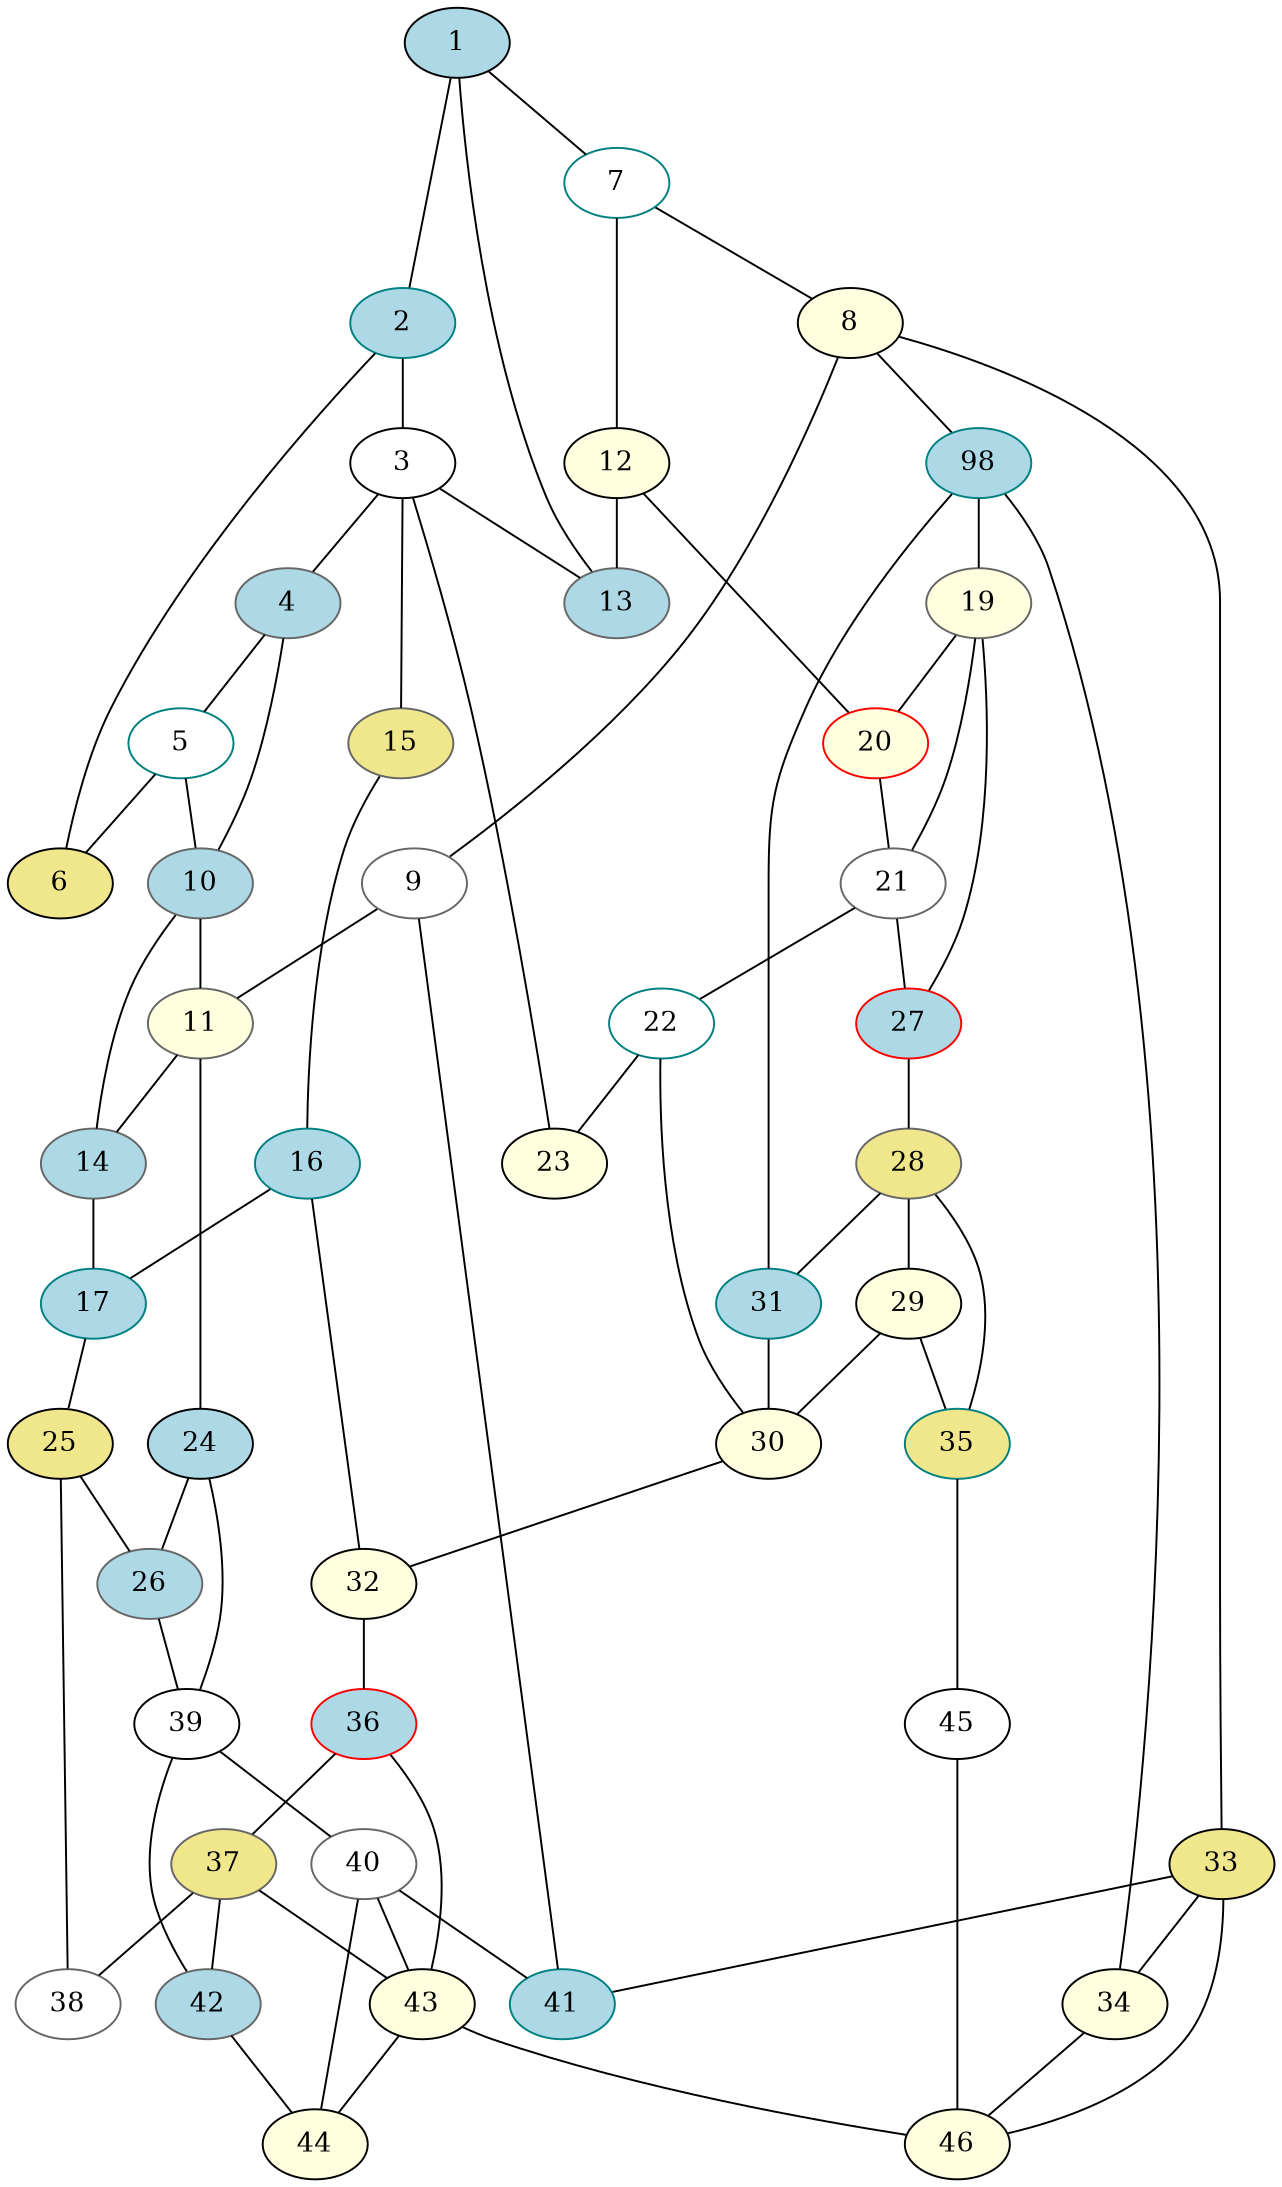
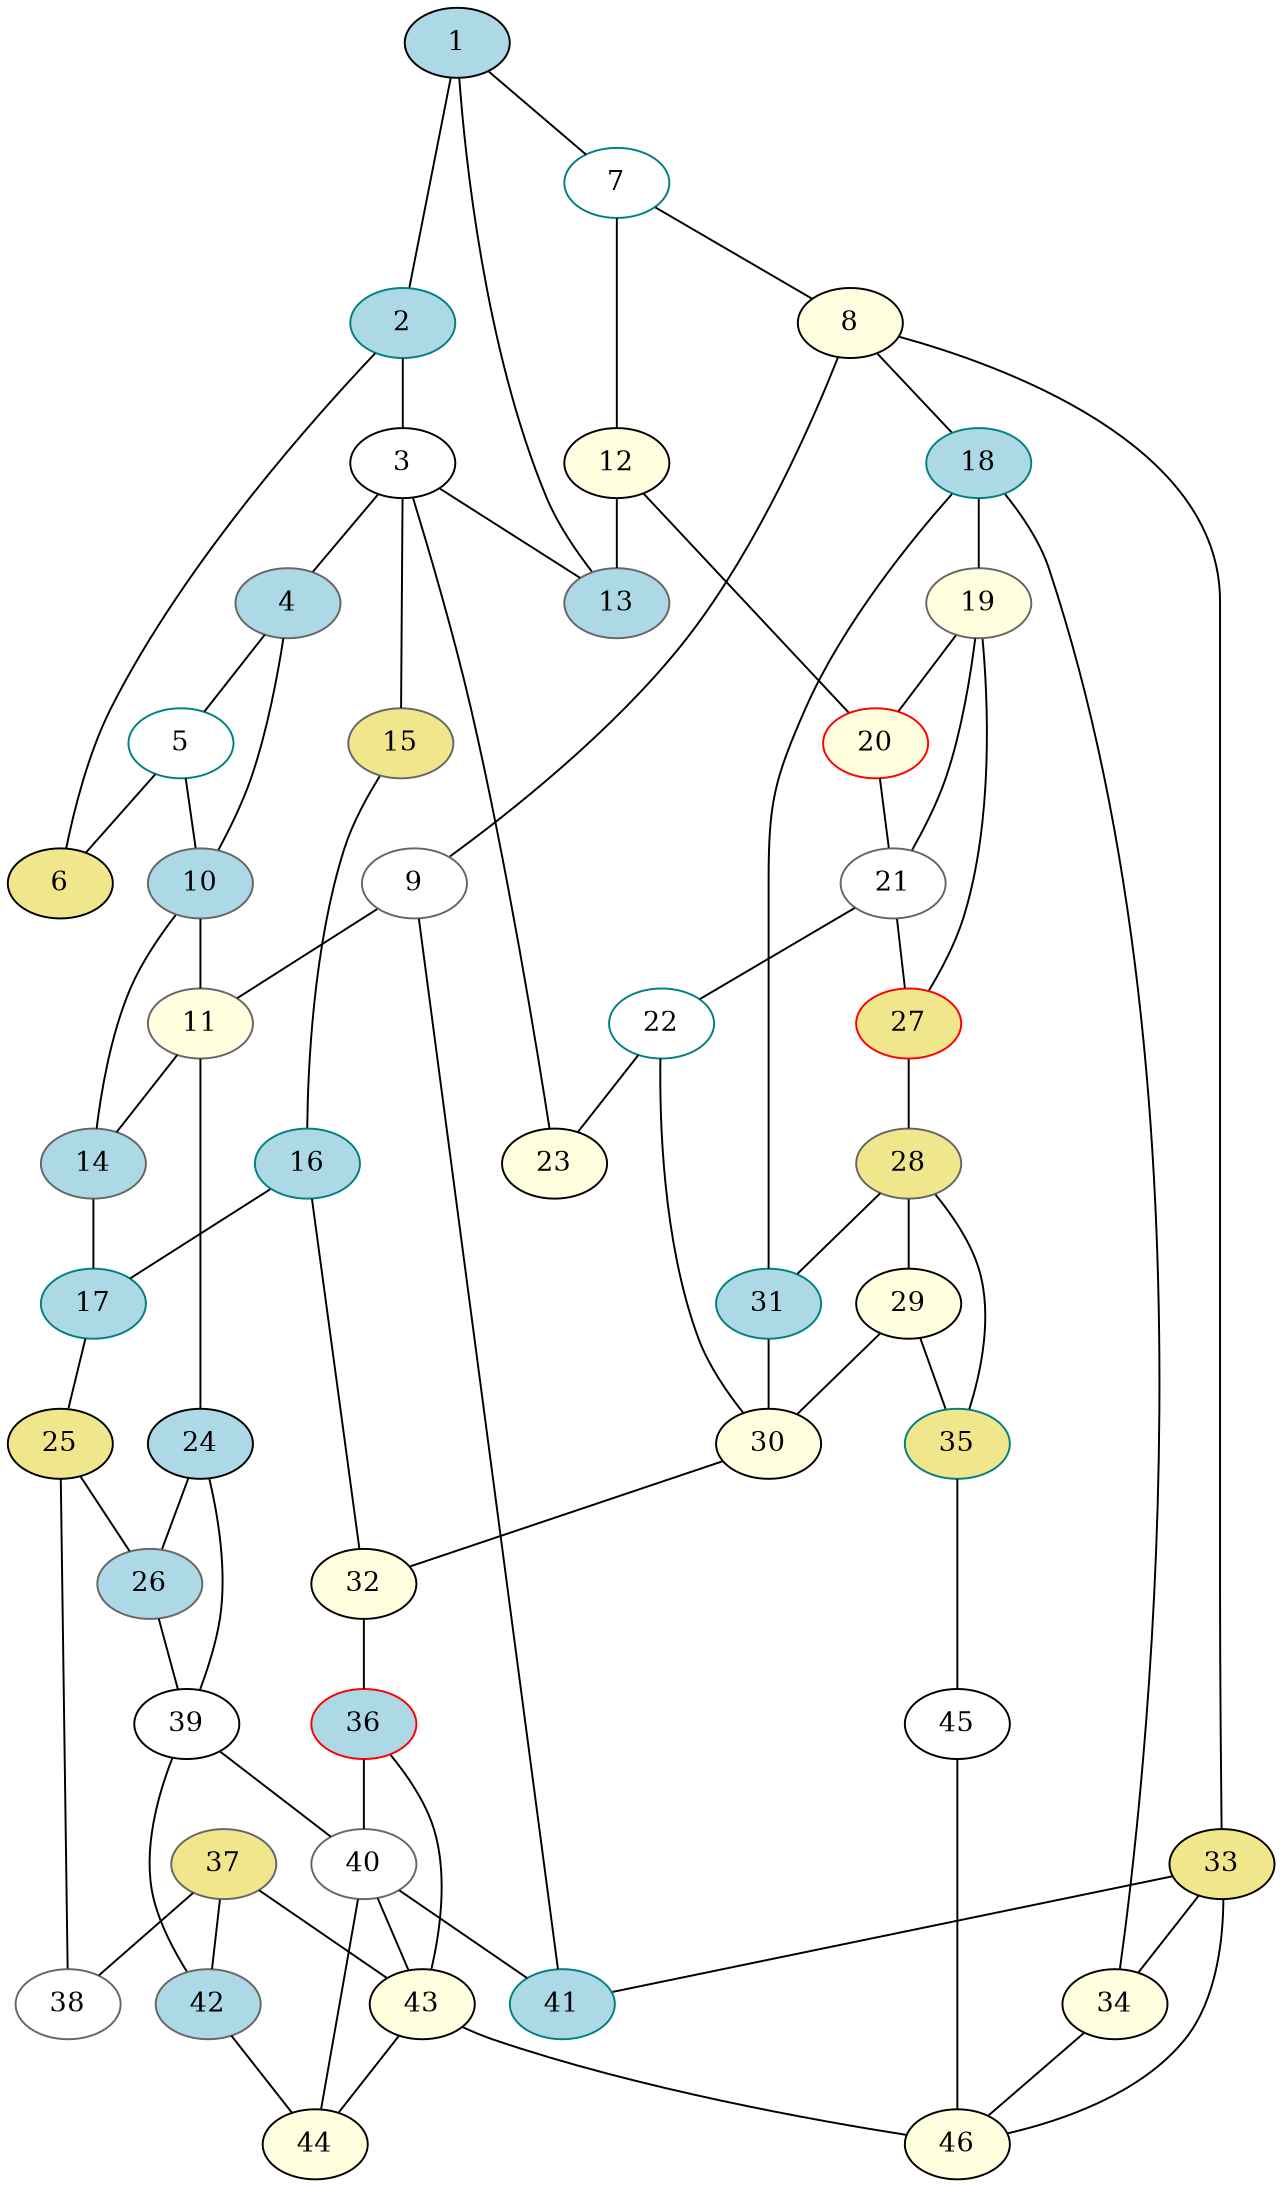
node "98": label "98" -> "18"
node "27": fillcolor lightblue -> khaki
edge "36" -- "37": now "36" -- "40"
